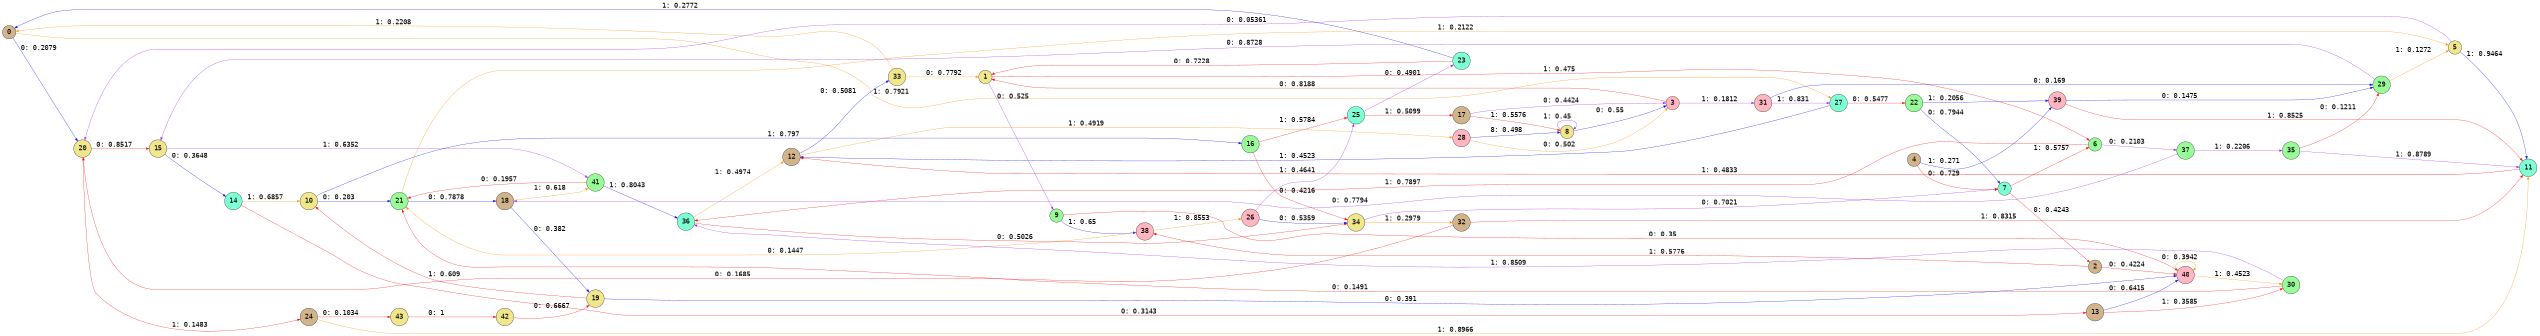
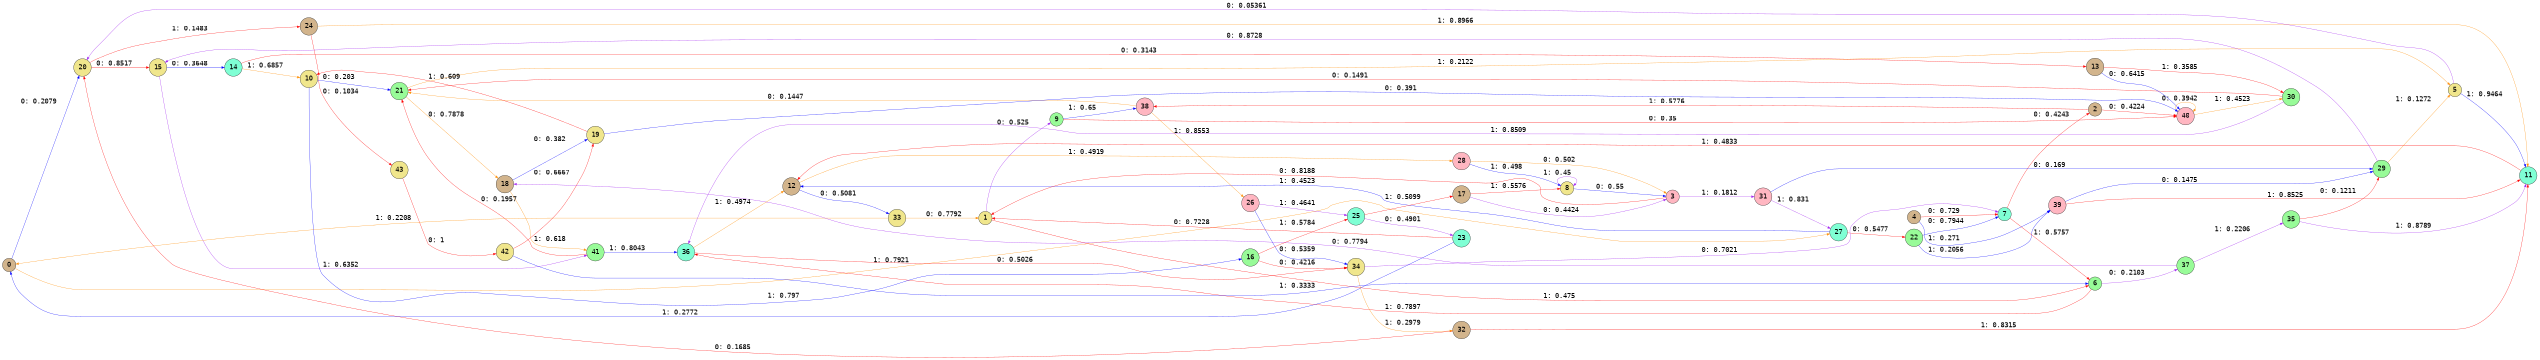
edge "28" -> "8": label "8: 0.498    " -> "1: 0.498    "
edge "21" -> "18": color blue -> darkorange
edge "42" -> "6": added, label "1: 0.3333"
